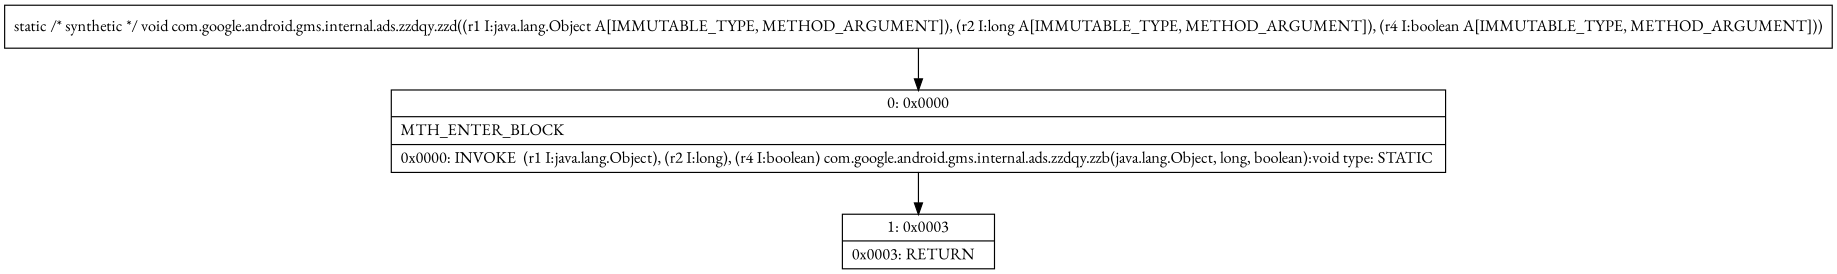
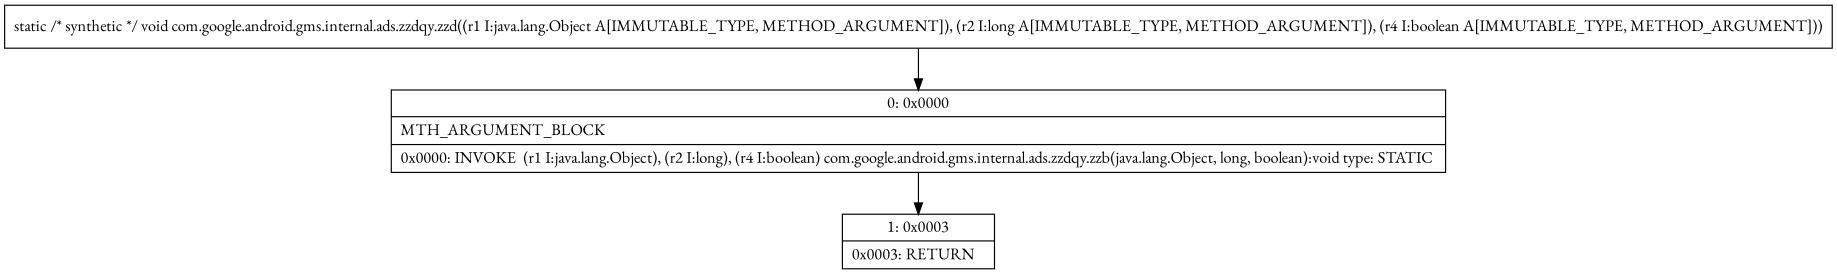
node "0: 0x0000": text "MTH_ENTER_BLOCK" -> "MTH_ARGUMENT_BLOCK"
